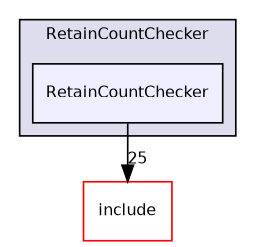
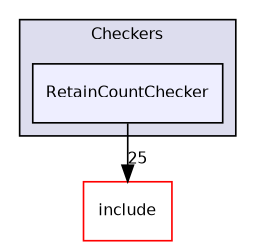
cluster "RetainCountChecker": label "RetainCountChecker" -> "Checkers"
